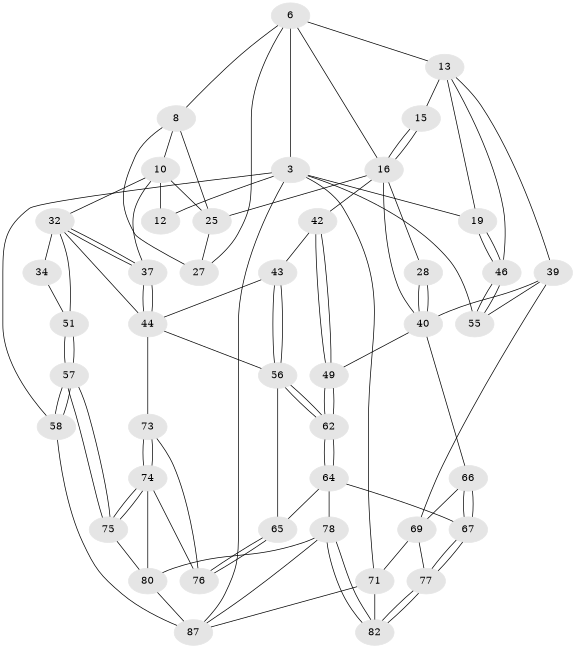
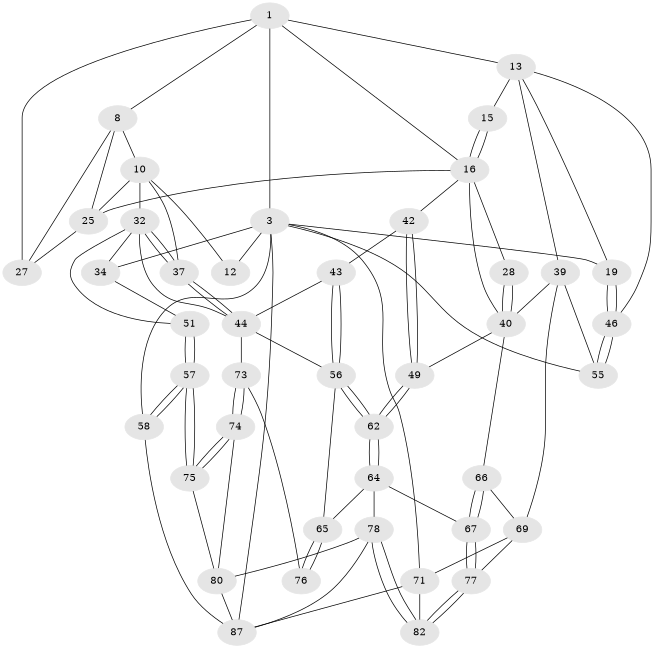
node "6": label "6" -> "1"
edge "3" -- "34": added
edge "74" -- "76": removed
